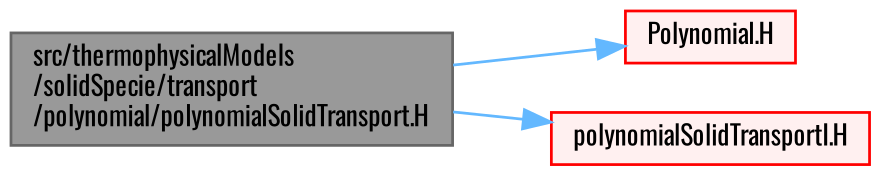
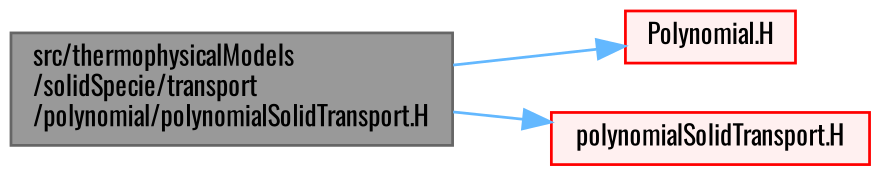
node "polynomialSolidTransportI.H": label "polynomialSolidTransportI.H" -> "polynomialSolidTransport.H"
